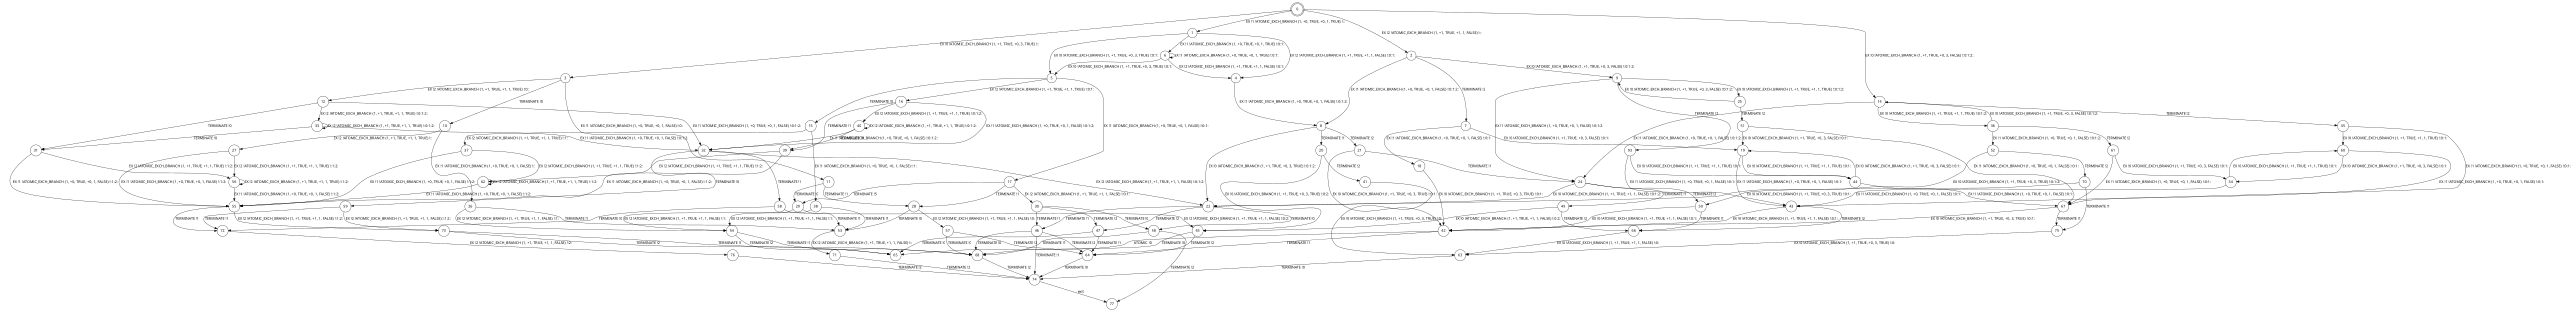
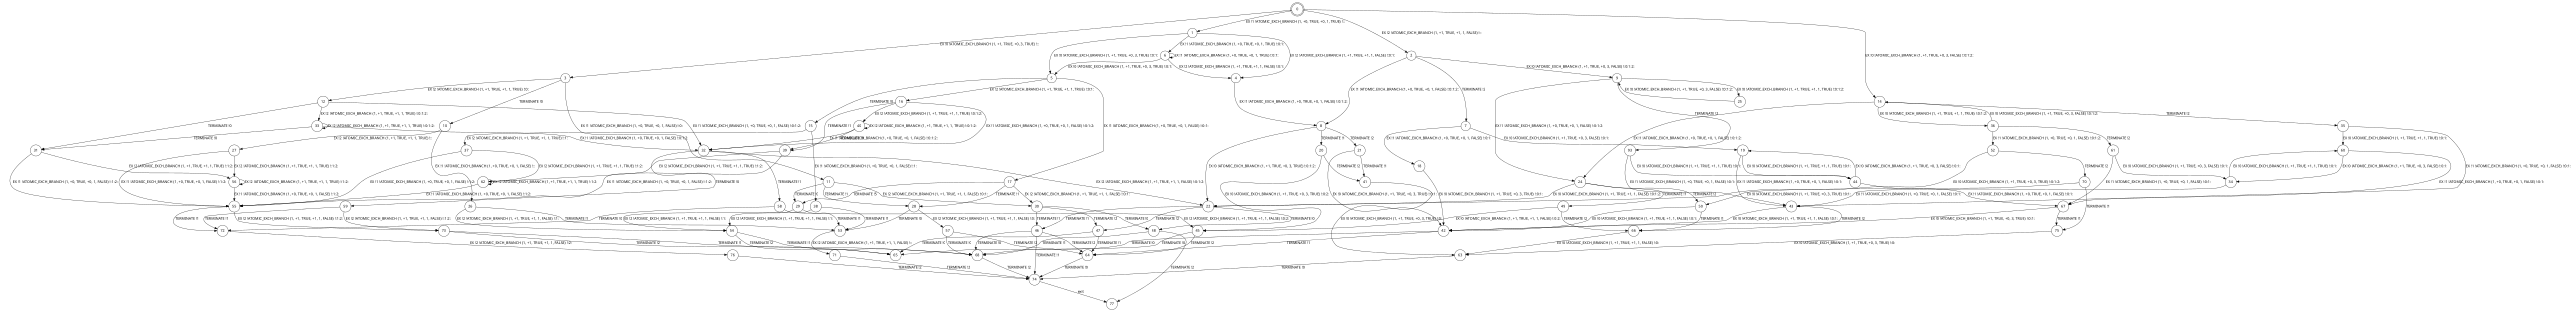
node "51": removed
edge "21" -> "24": now "21" -> "41"
edge "11" -> "30": added, label "EX !2 !ATOMIC_EXCH_BRANCH (1, +1, TRUE, +1, 1, FALSE) !:0:1:"
edge "42" -> "65": label "ATOMIC !0" -> "TERMINATE !0"
